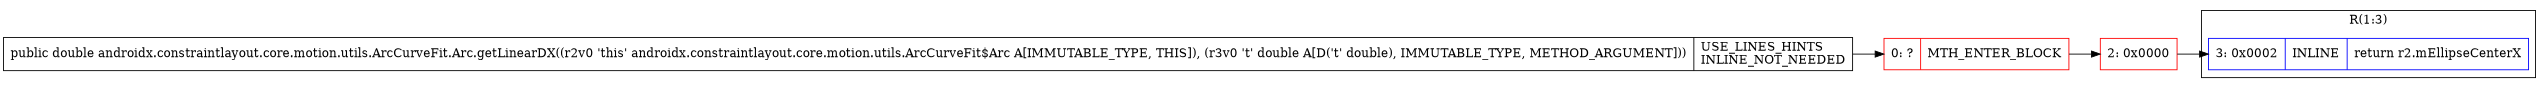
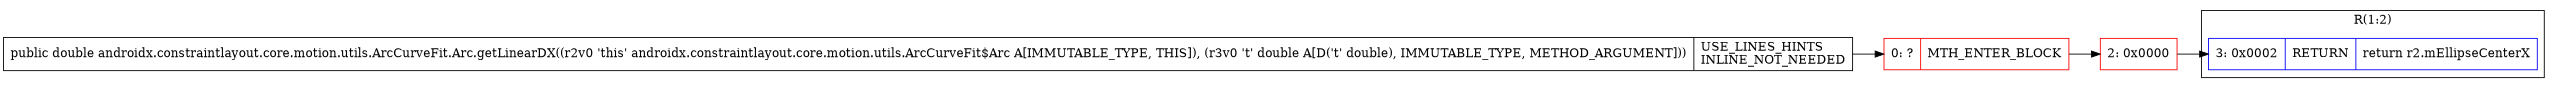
cluster "R(1:3)": label "R(1:3)" -> "R(1:2)"
node "3: 0x0002": text "INLINE" -> "RETURN"
